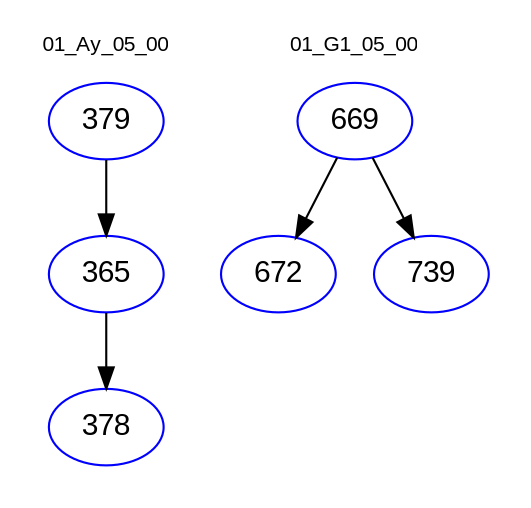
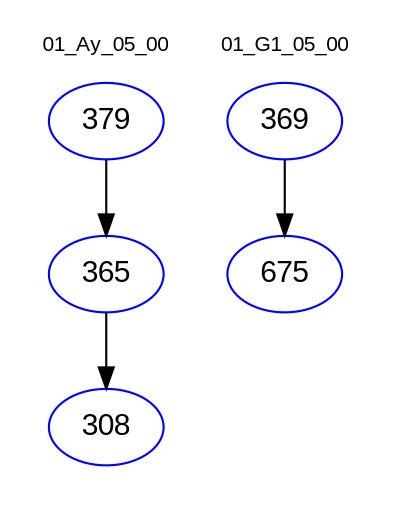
node "669": label "669" -> "369"
node "672": label "672" -> "675"
node "739": removed
node "378": label "378" -> "308"
